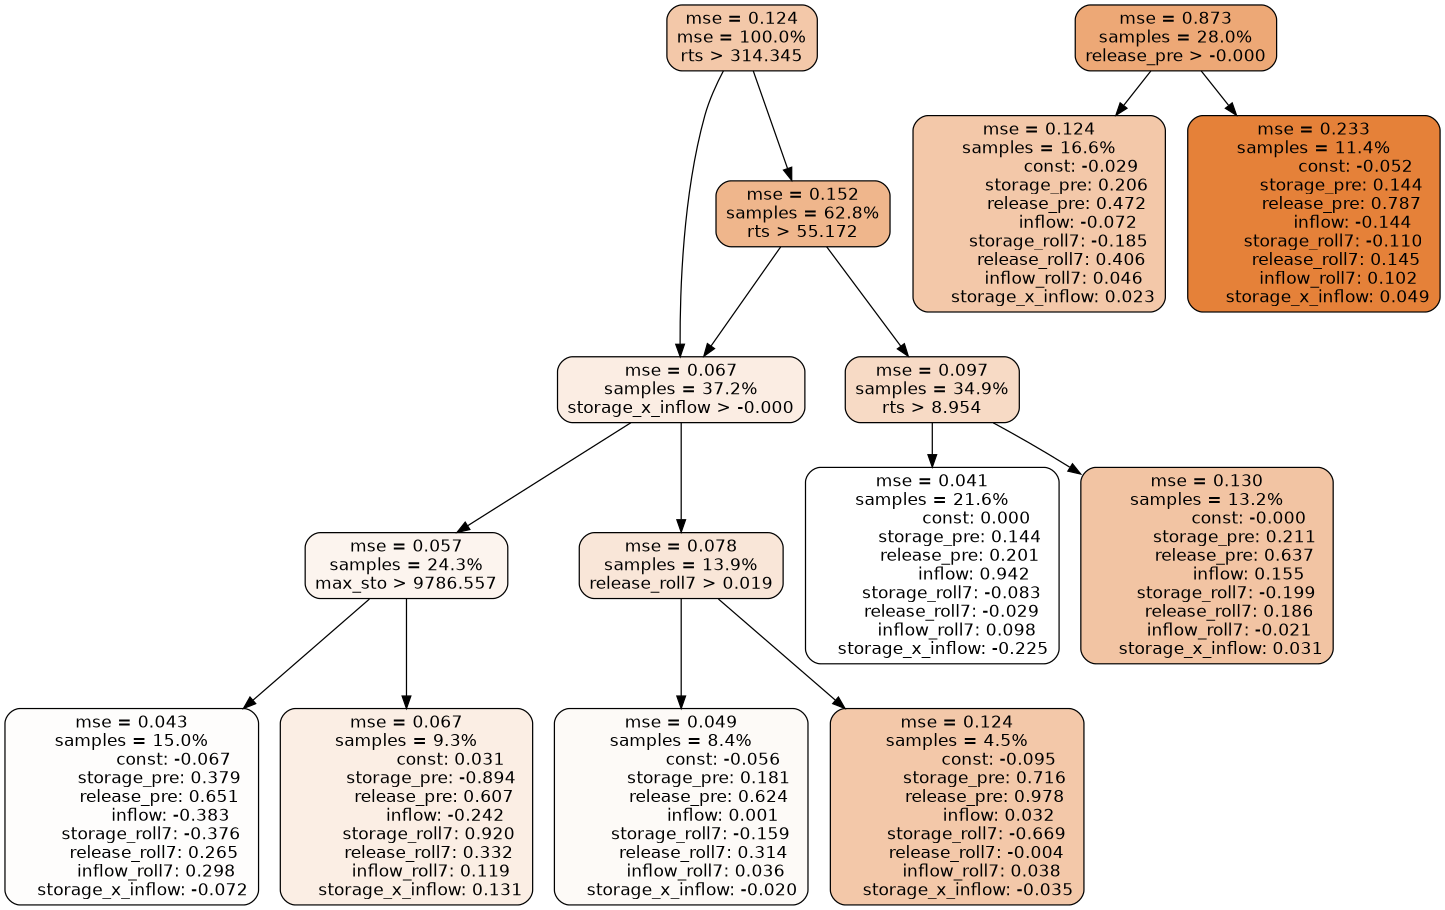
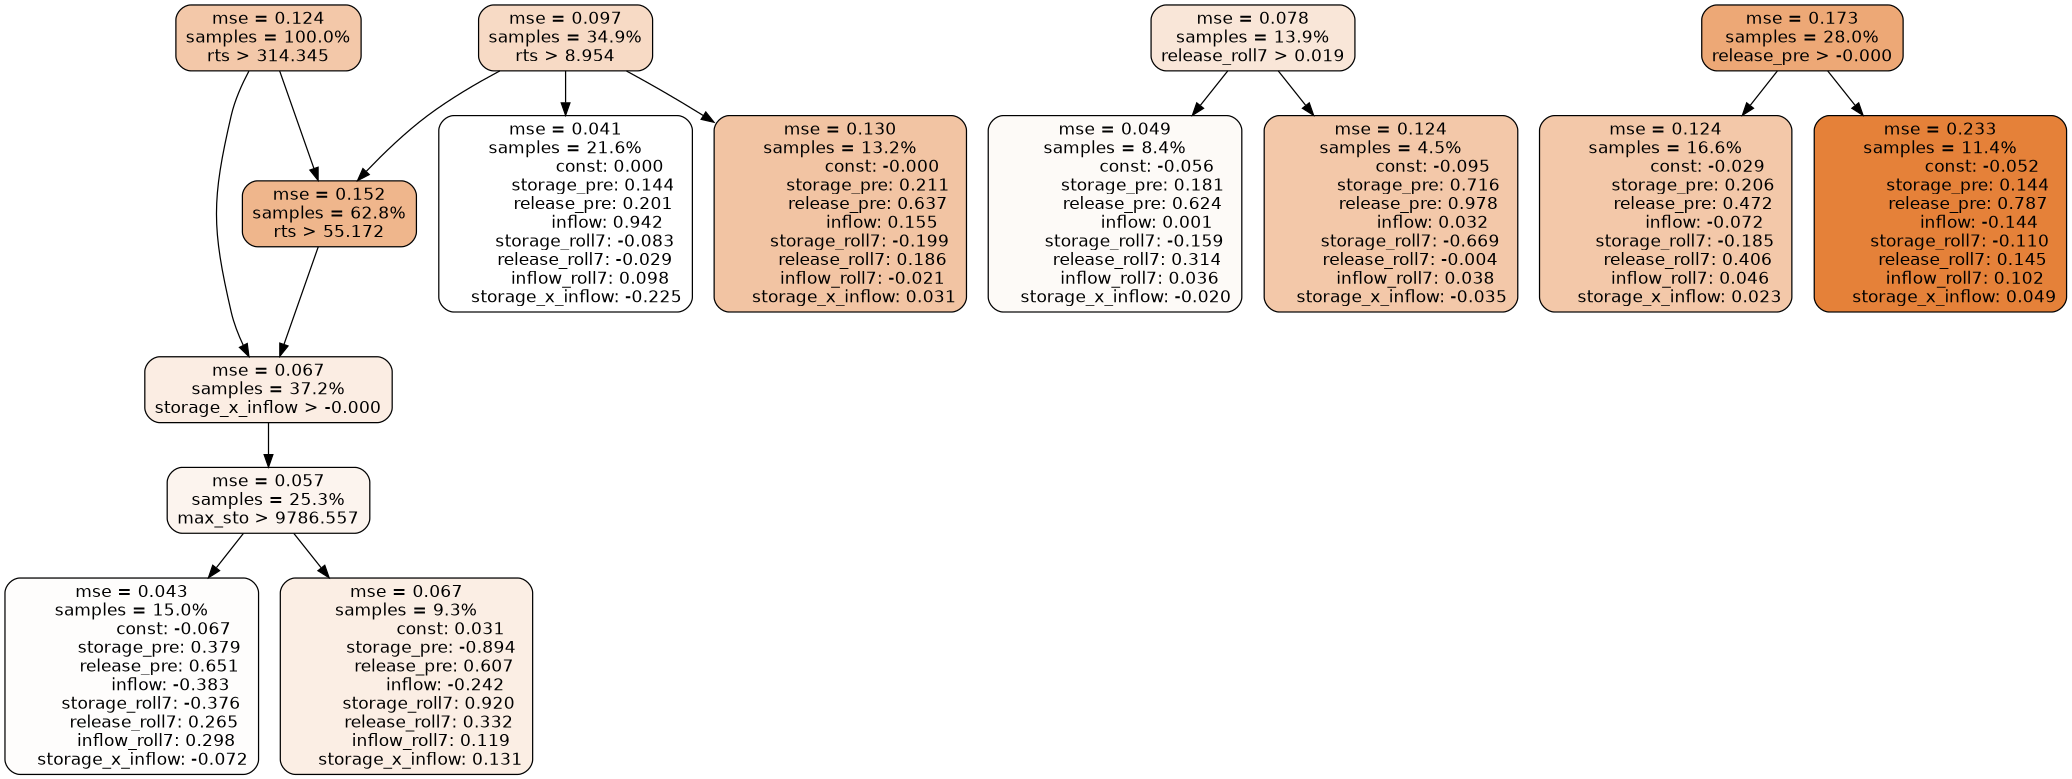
node "mse = 0.124 mse = 100.0% rts > 314.345": label "mse = 0.124 mse = 100.0% rts > 314.345" -> "mse = 0.124 samples = 100.0% rts > 314.345"
node "mse = 0.873 samples = 28.0% release_pre > -0.000": label "mse = 0.873 samples = 28.0% release_pre > -0.000" -> "mse = 0.173 samples = 28.0% release_pre > -0.000"
edge "mse = 0.152 samples = 62.8% rts > 55.172" -> "mse = 0.097 samples = 34.9% rts > 8.954": reversed
edge "mse = 0.067 samples = 37.2% storage_x_inflow > -0.000" -> "mse = 0.078 samples = 13.9% release_roll7 > 0.019": removed
node "mse = 0.057 samples = 24.3% max_sto > 9786.557": label "mse = 0.057 samples = 24.3% max_sto > 9786.557" -> "mse = 0.057 samples = 25.3% max_sto > 9786.557"
